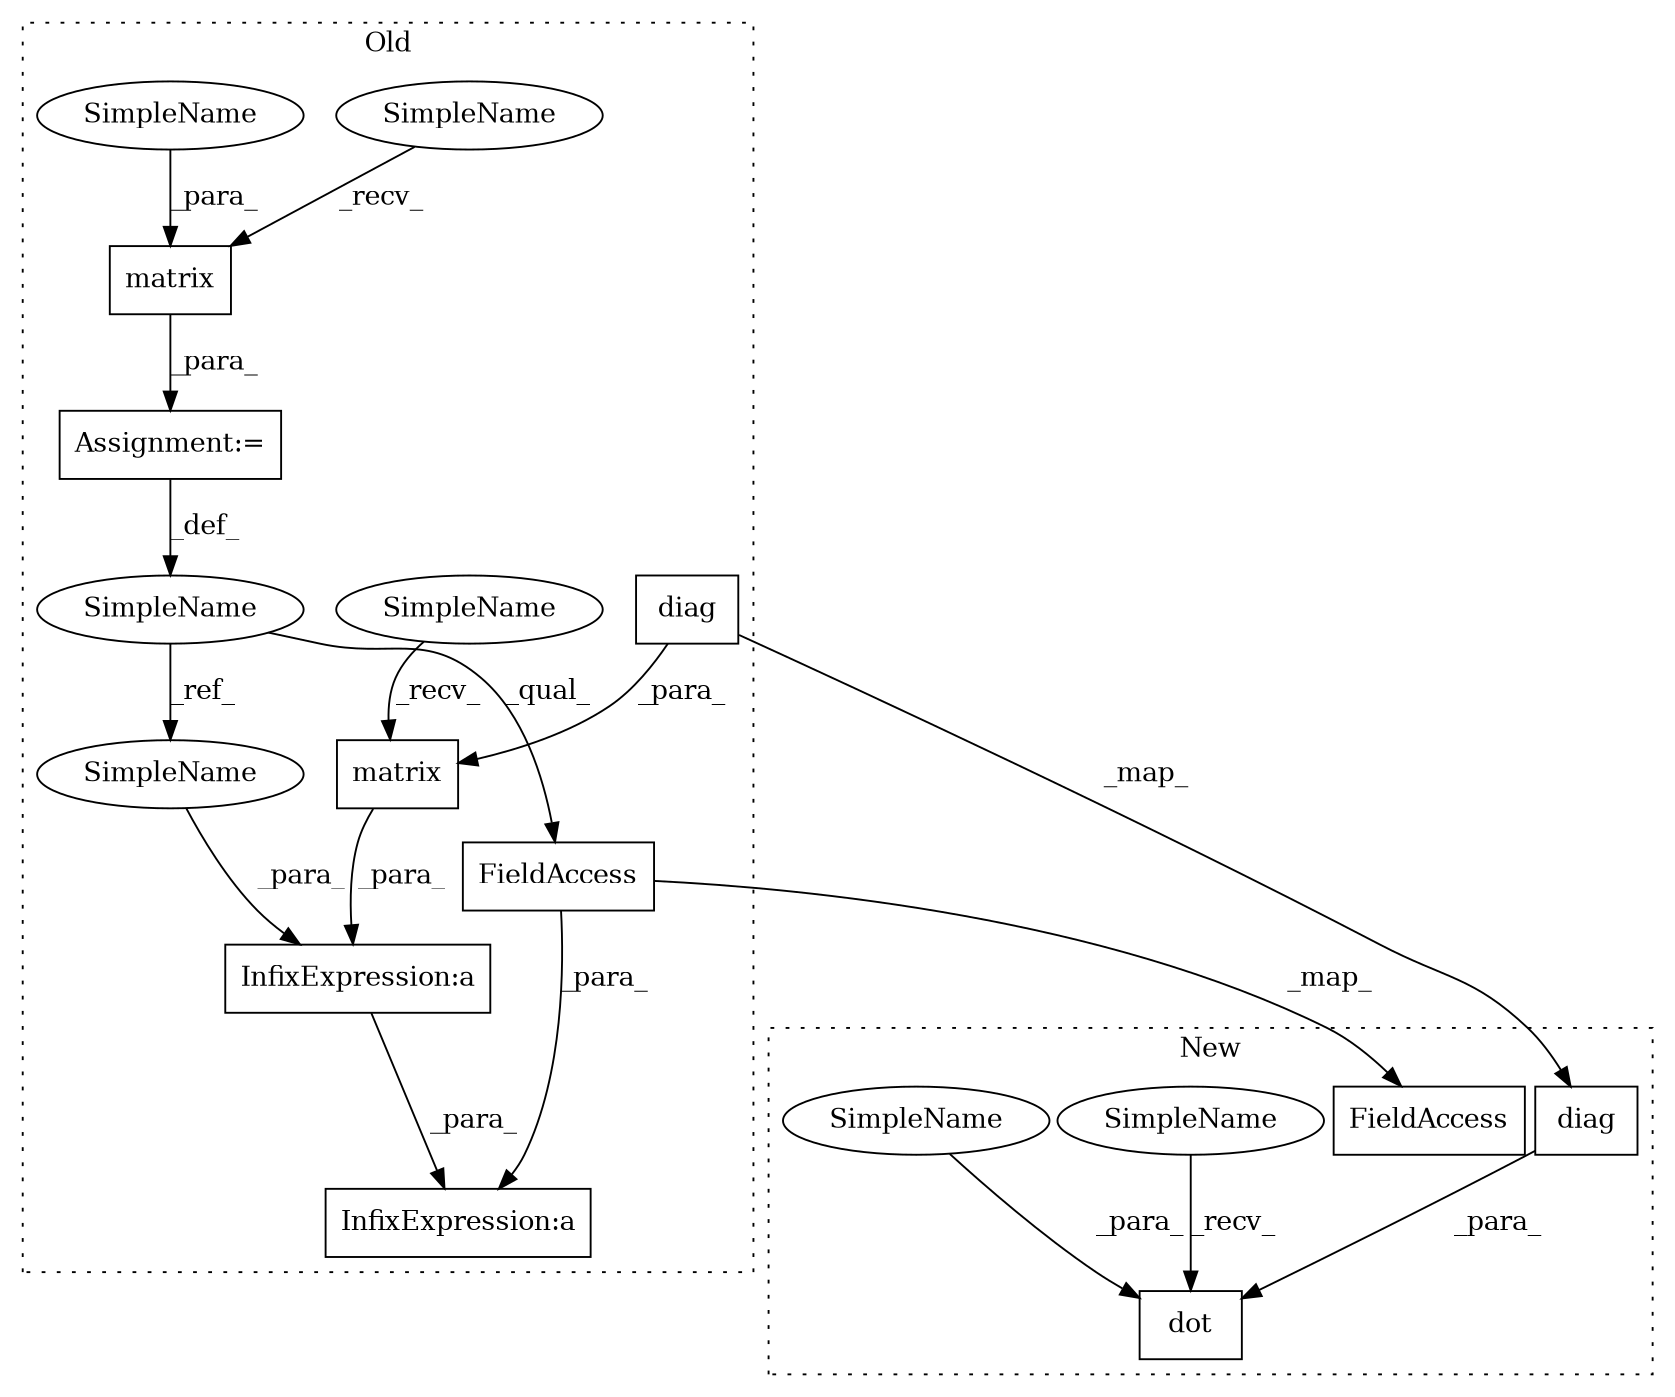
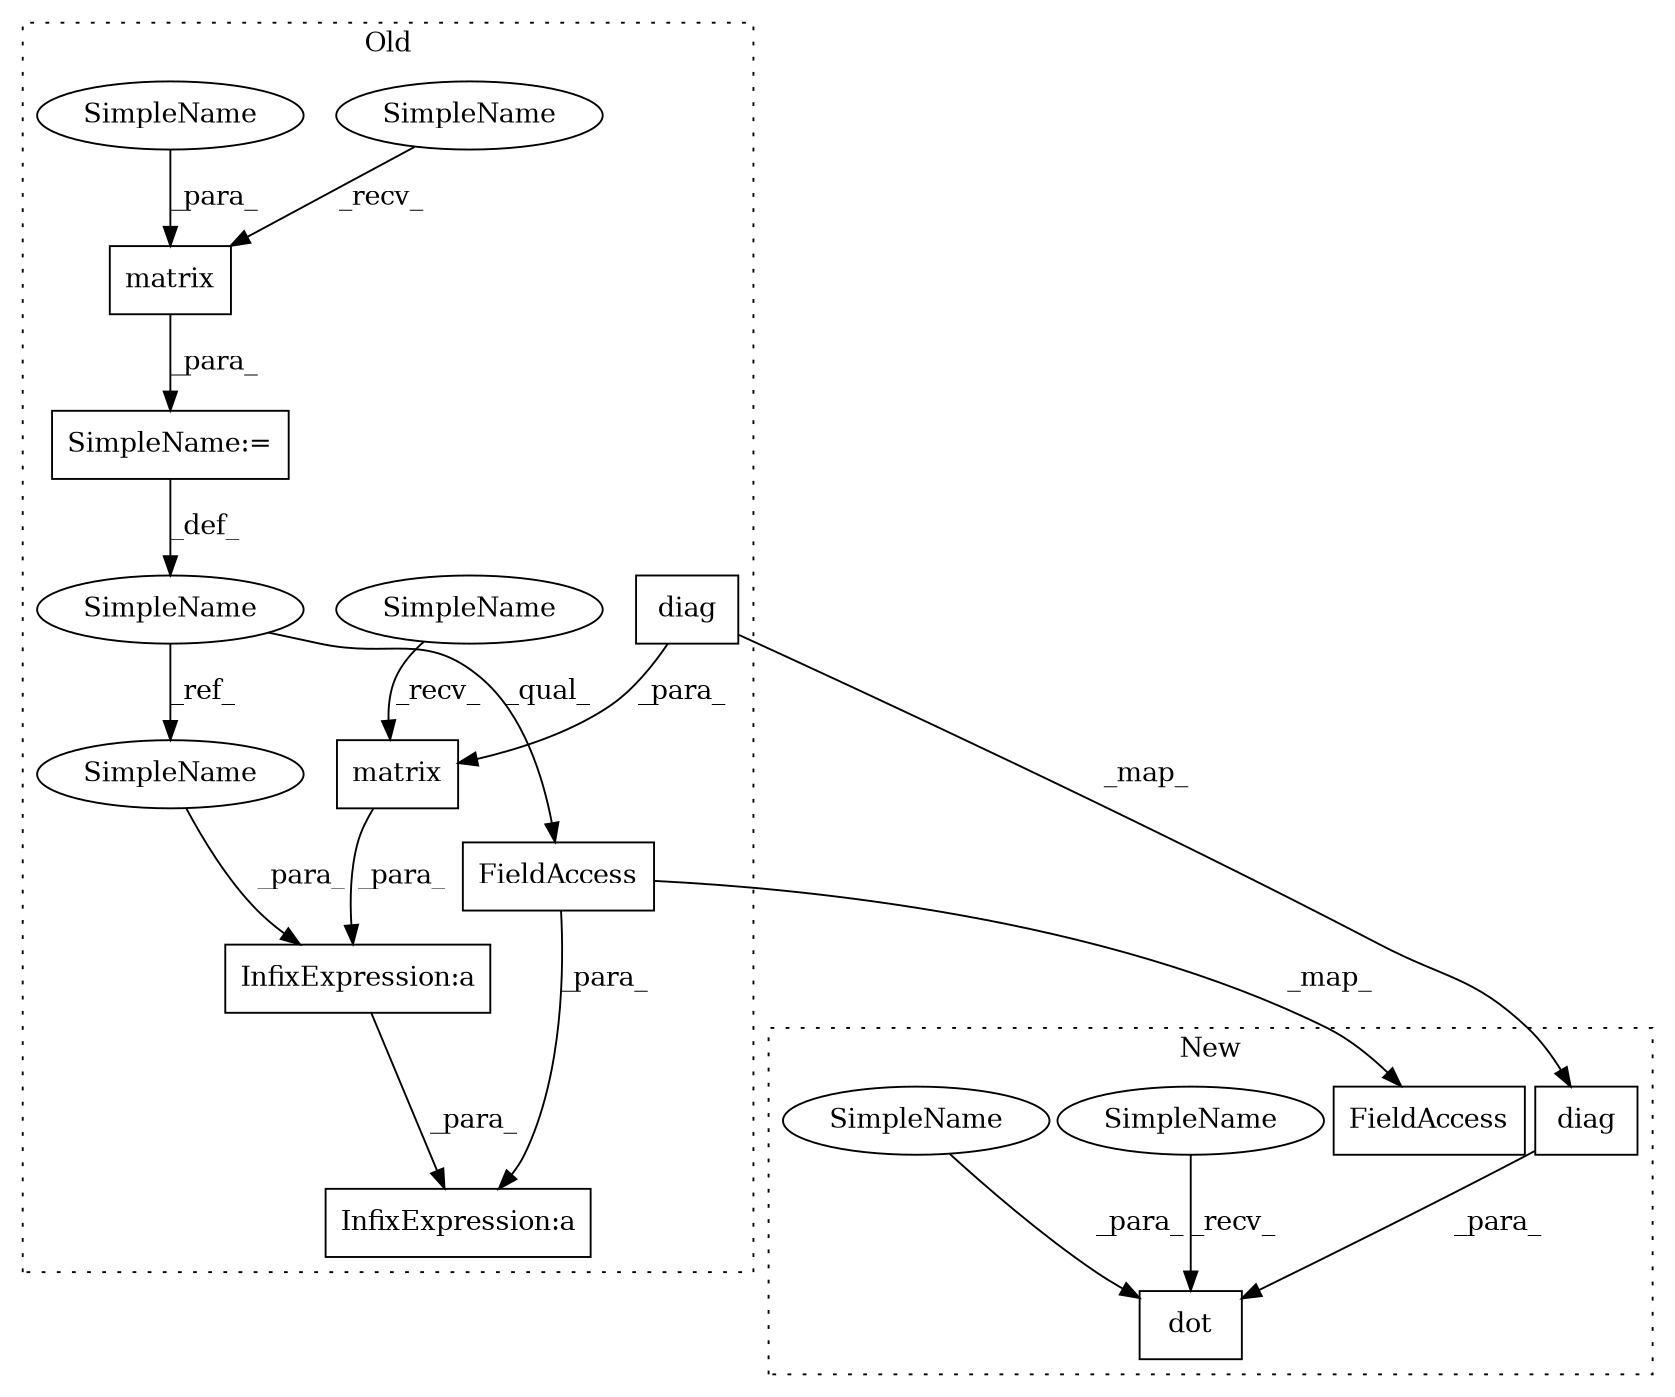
node "Assignment:=": label "Assignment:=" -> "SimpleName:="
